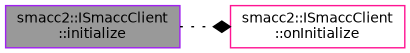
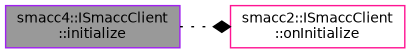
node "smacc2::ISmaccClient ::initialize": label "smacc2::ISmaccClient ::initialize" -> "smacc4::ISmaccClient ::initialize"
